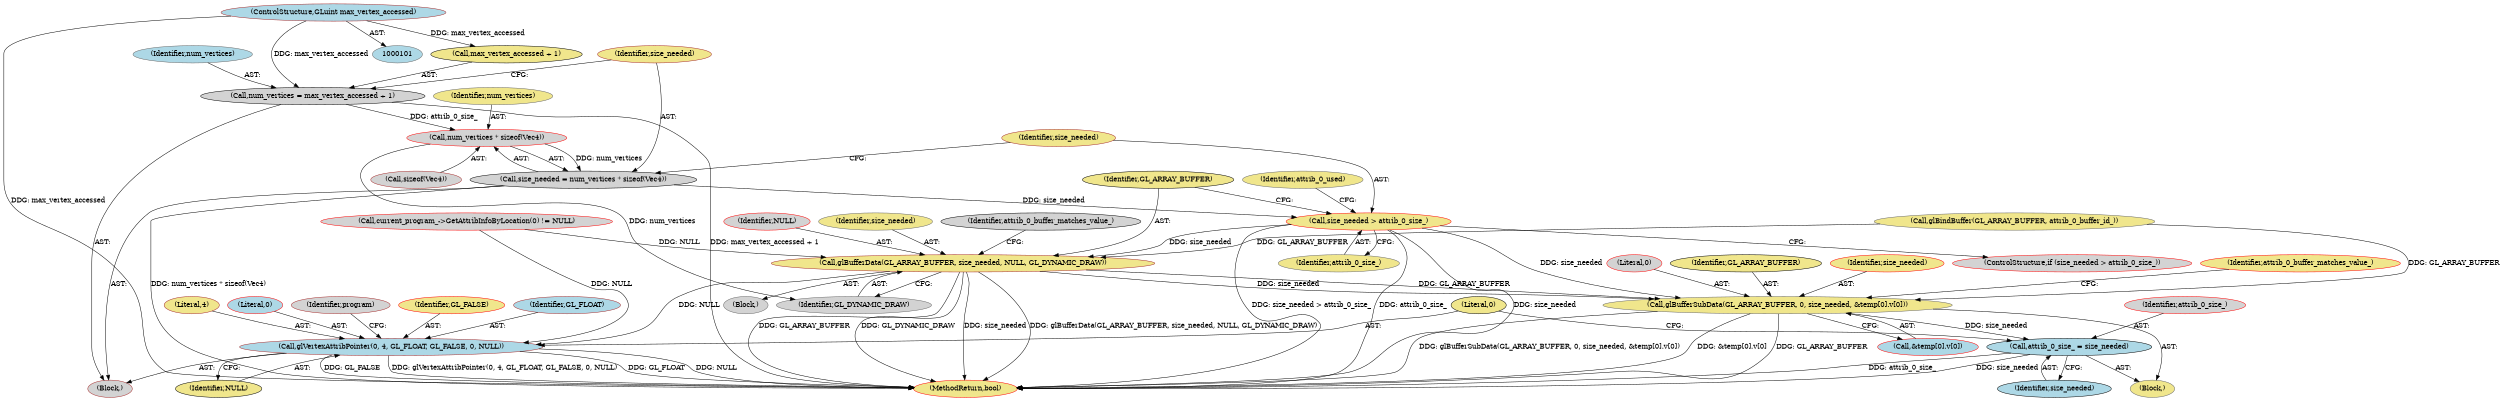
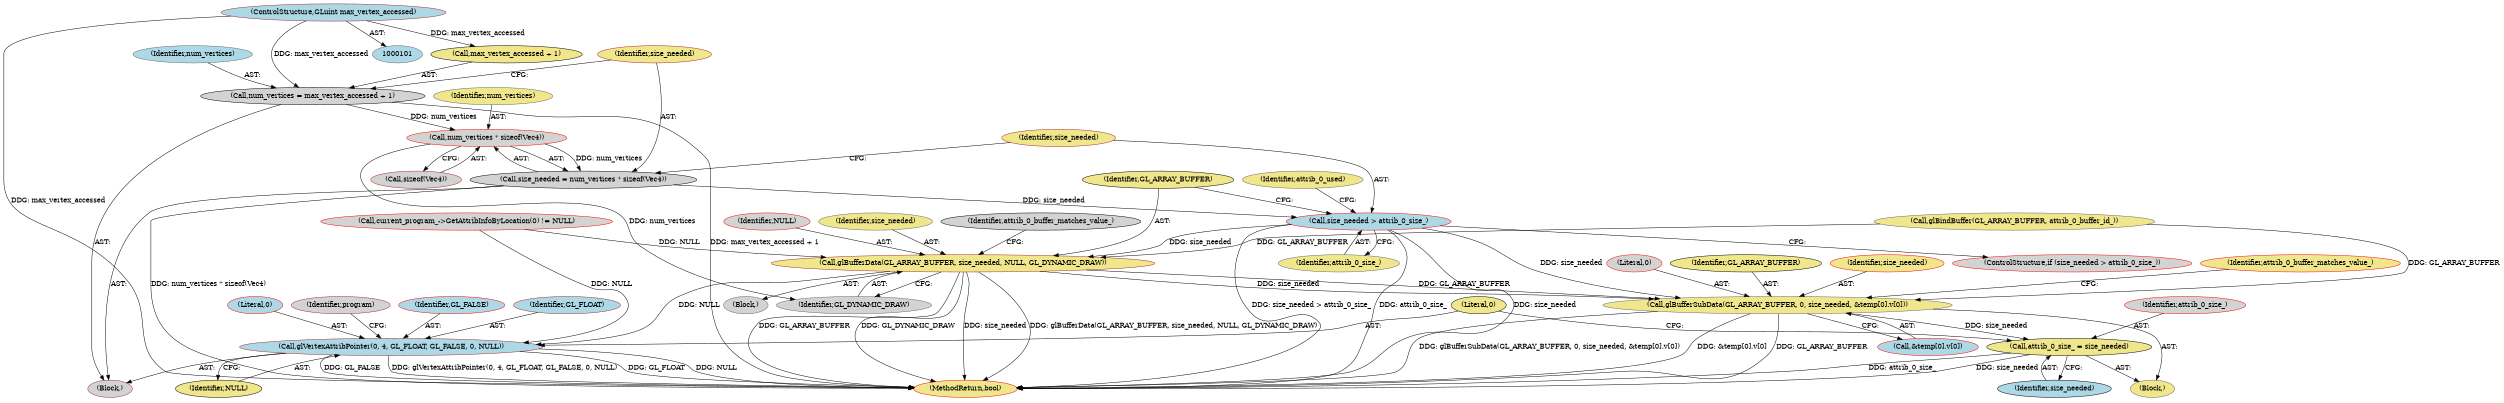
edge "(Call,num_vertices = max_vertex_accessed + 1)" -> "(Call,num_vertices * sizeof(Vec4))": label "DDG: attrib_0_size_" -> "DDG: num_vertices"
edge "(Call,num_vertices * sizeof(Vec4))" -> "(Call,sizeof(Vec4))": added, label "CFG:"
node "(Call,size_needed > attrib_0_size_)": fillcolor khaki -> lightblue
node "(Literal,4)": removed
node "(Identifier,GL_FALSE)": fillcolor khaki -> lightblue
node "(Call,attrib_0_size_ = size_needed)": fillcolor lightblue -> khaki
